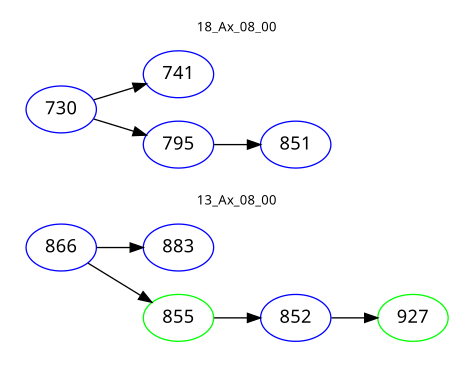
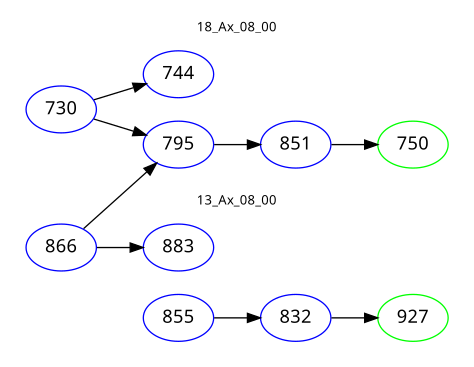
node "741": label "741" -> "744"
node "750": added
edge "866" -> "855": now "866" -> "795"
node "855": color green -> blue
node "852": label "852" -> "832"
